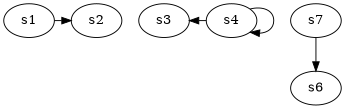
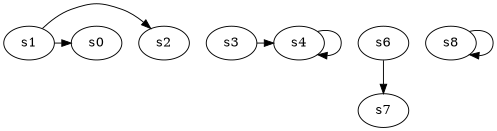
edge "s4" -> "s3": reversed
node "s0": added
node "s8": added
edge "s7" -> "s6": reversed
